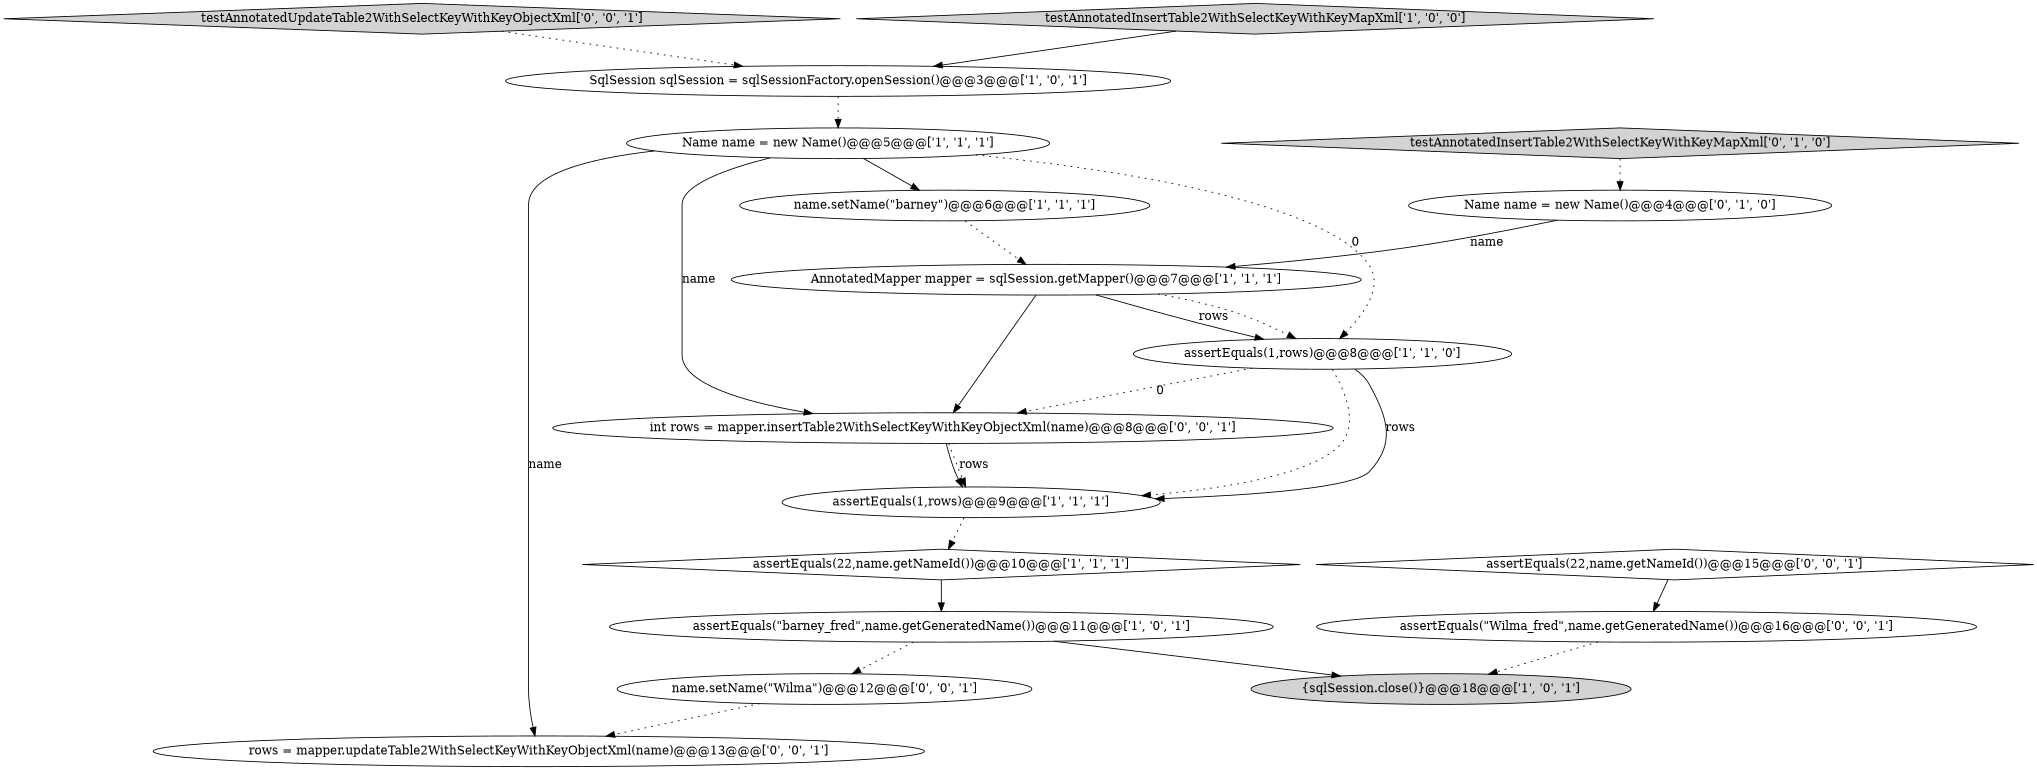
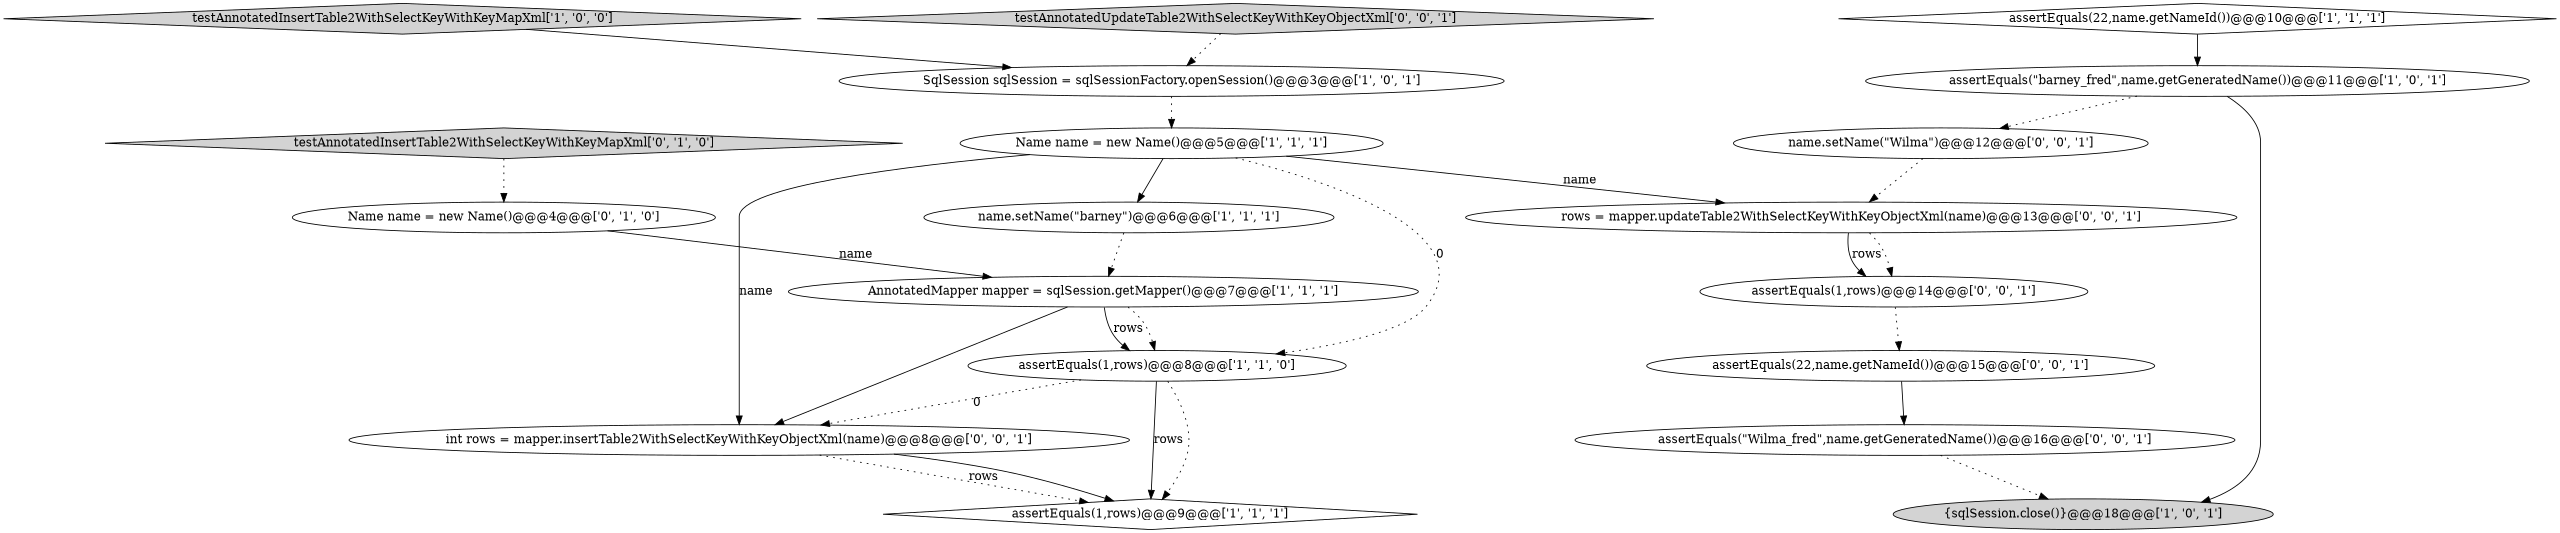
node "assertEquals(1,rows)@@@14@@@['0', '0', '1']": added
node "assertEquals(1,rows)@@@9@@@['1', '1', '1']": shape ellipse -> diamond
edge "assertEquals(1,rows)@@@9@@@['1', '1', '1']" -> "assertEquals(22,name.getNameId())@@@10@@@['1', '1', '1']": removed
node "assertEquals(22,name.getNameId())@@@15@@@['0', '0', '1']": shape diamond -> ellipse
